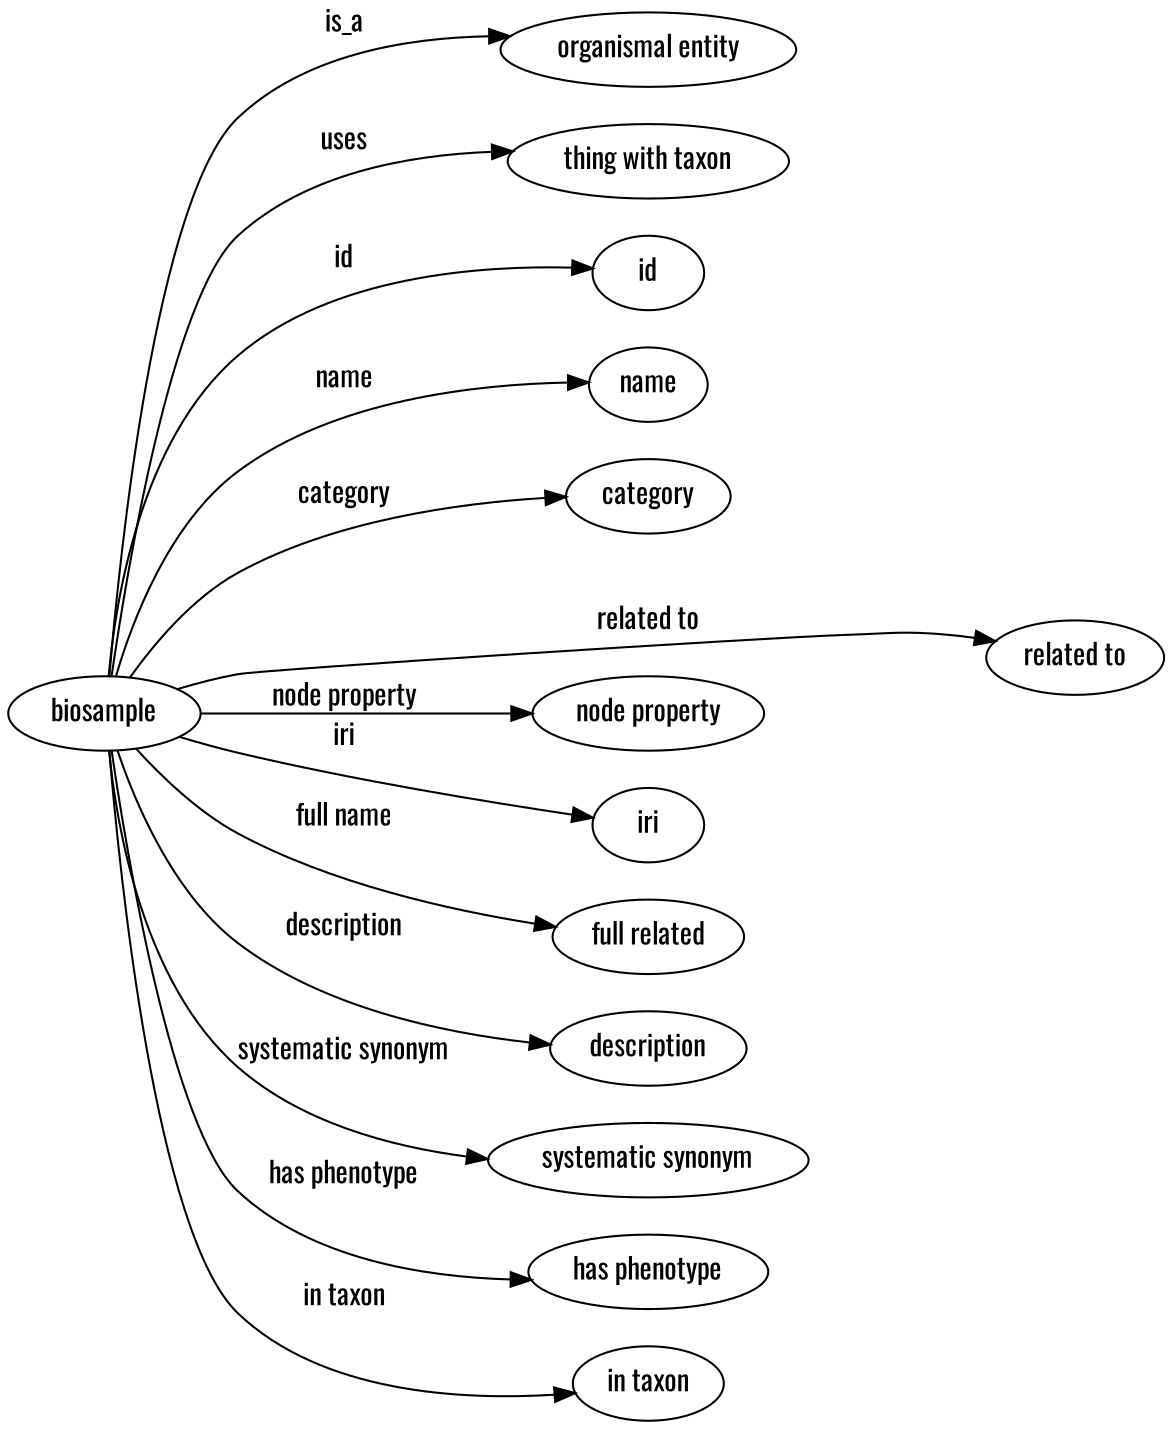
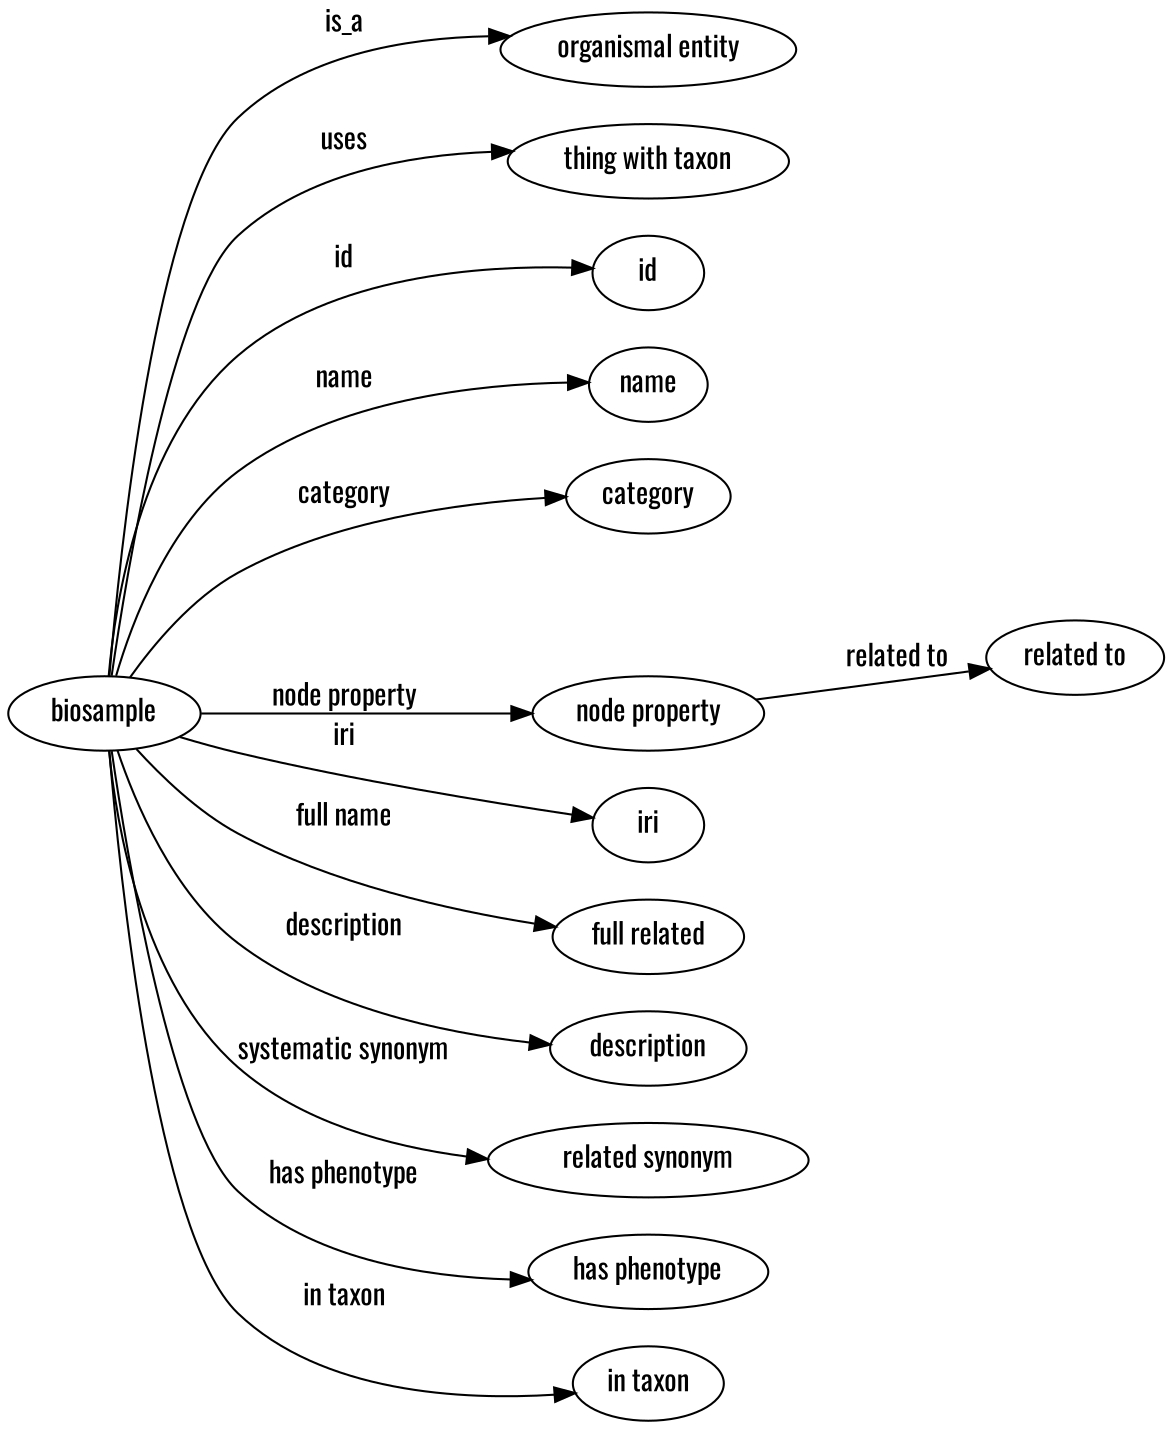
edge "biosample" -> "related to": now "node property" -> "related to"
node "systematic synonym": label "systematic synonym" -> "related synonym"
